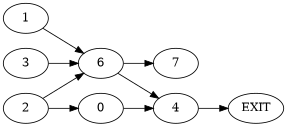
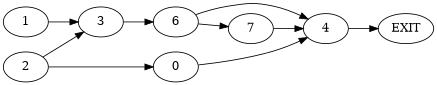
edge "7" -> "4": added
edge "1" -> "6": now "1" -> "3"
edge "2" -> "6": now "2" -> "3"
